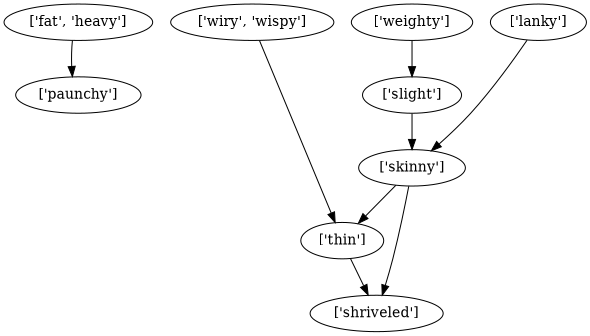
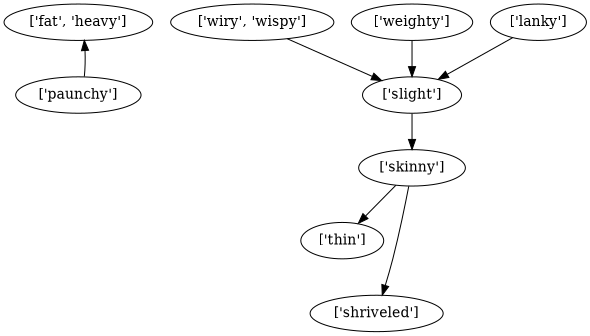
edge "['fat', 'heavy']" -> "['paunchy']": reversed
edge "['lanky']" -> "['skinny']": now "['lanky']" -> "['slight']"
edge "['wiry', 'wispy']" -> "['thin']": now "['wiry', 'wispy']" -> "['slight']"
edge "['thin']" -> "['shriveled']": removed
